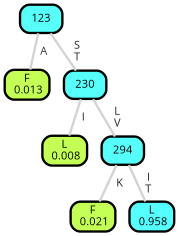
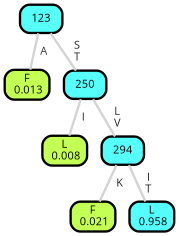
node "230": label "230" -> "250"
